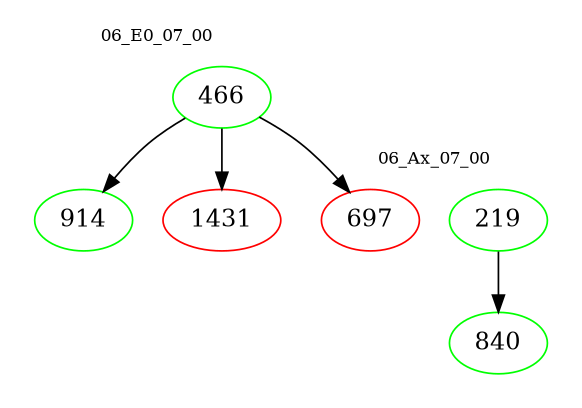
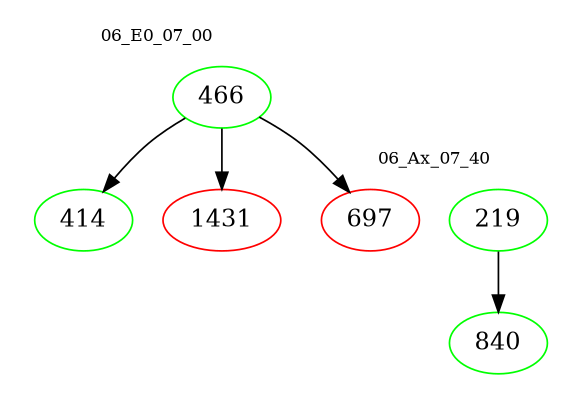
cluster "06_Ax_07_00": label "06_Ax_07_00" -> "06_Ax_07_40"
node "914": label "914" -> "414"
